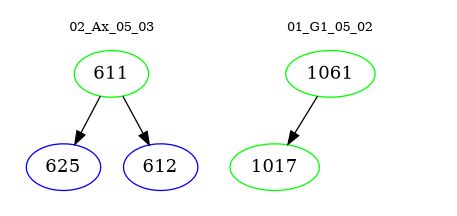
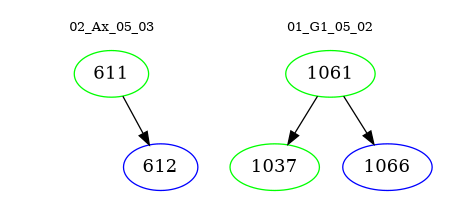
node "625": removed
node "1017": label "1017" -> "1037"
node "1066": added
